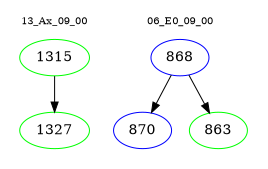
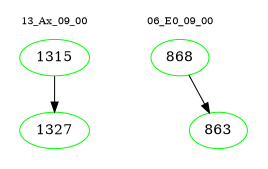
node "868": color blue -> green
node "870": removed
